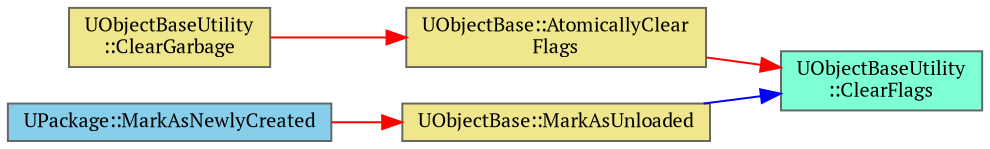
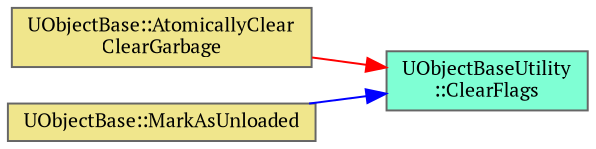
node "UObjectBaseUtility ::ClearGarbage": removed
node "UObjectBase::AtomicallyClear Flags": label "UObjectBase::AtomicallyClear Flags" -> "UObjectBase::AtomicallyClear ClearGarbage"
node "UPackage::MarkAsNewlyCreated": removed
